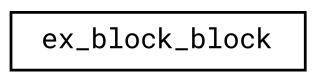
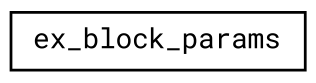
node "ex_block_block": label "ex_block_block" -> "ex_block_params"
